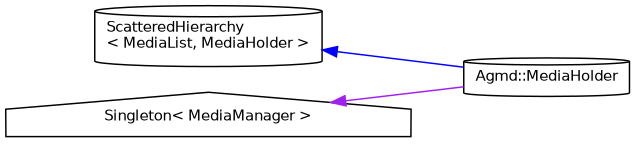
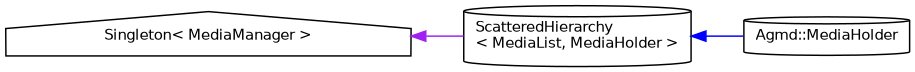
edge "Agmd::MediaHolder" -> "Singleton< MediaManager >": now "ScatteredHierarchy < MediaList, MediaHolder >" -> "Singleton< MediaManager >"
